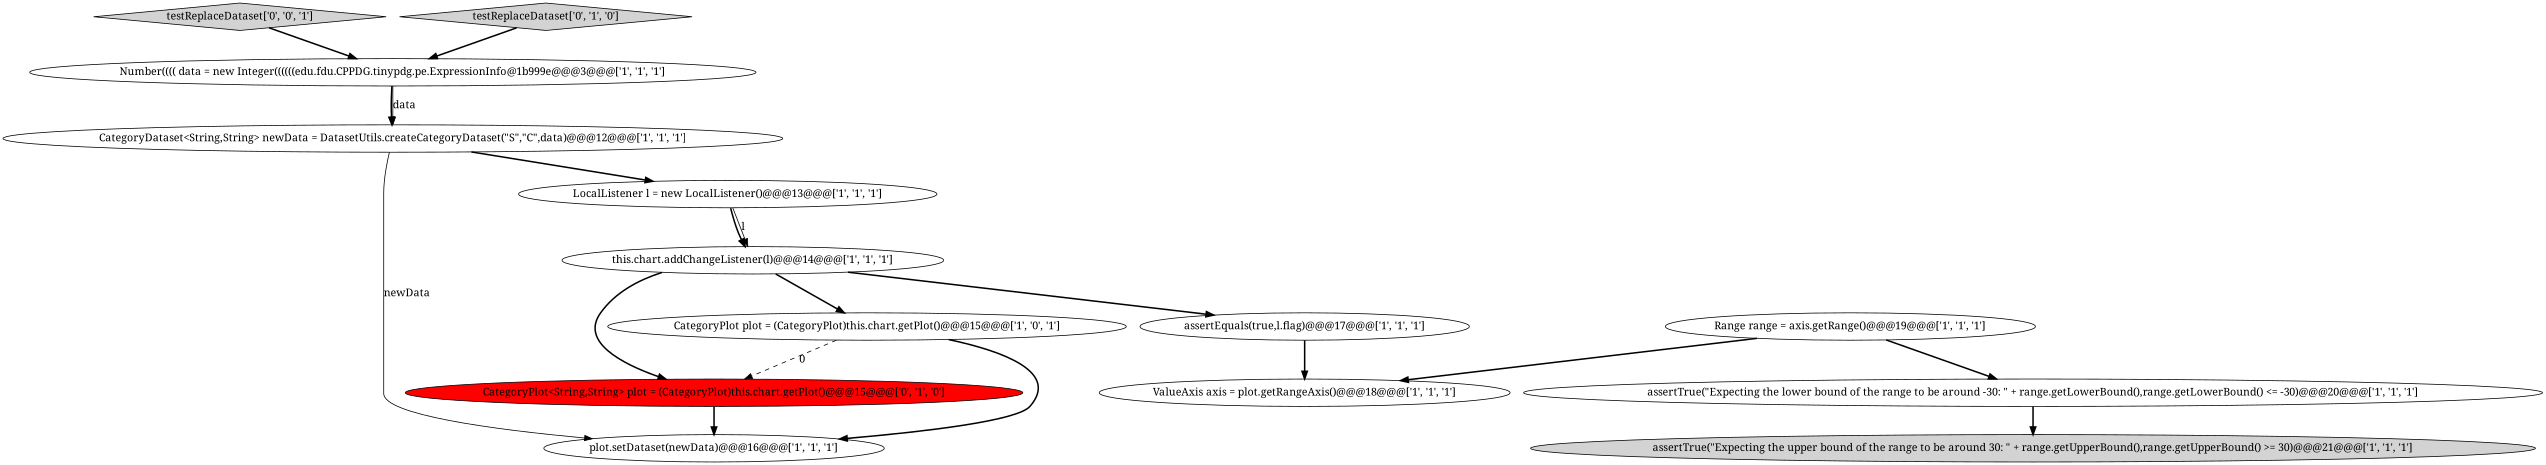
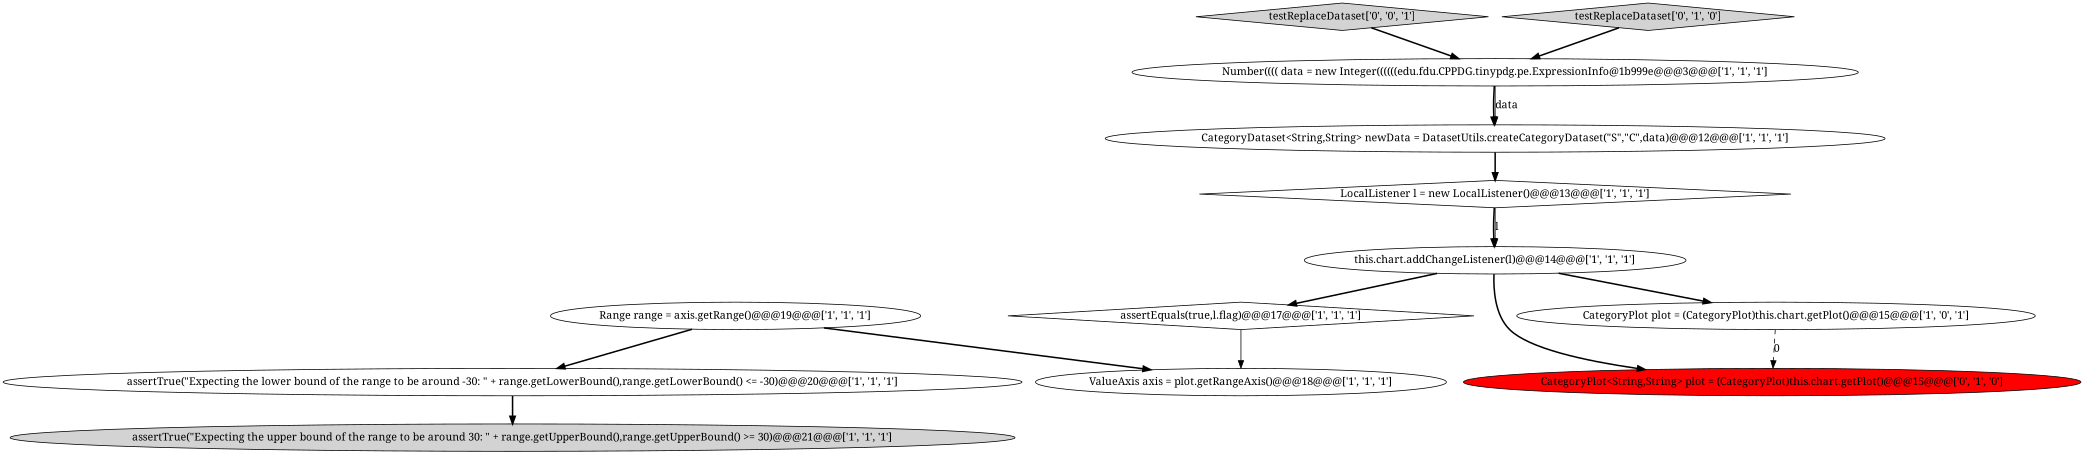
node "LocalListener l = new LocalListener()@@@13@@@['1', '1', '1']": shape ellipse -> diamond
node "assertEquals(true,l.flag)@@@17@@@['1', '1', '1']": shape ellipse -> diamond
edge "assertEquals(true,l.flag)@@@17@@@['1', '1', '1']" -> "ValueAxis axis = plot.getRangeAxis()@@@18@@@['1', '1', '1']": style bold -> solid
node "plot.setDataset(newData)@@@16@@@['1', '1', '1']": removed
